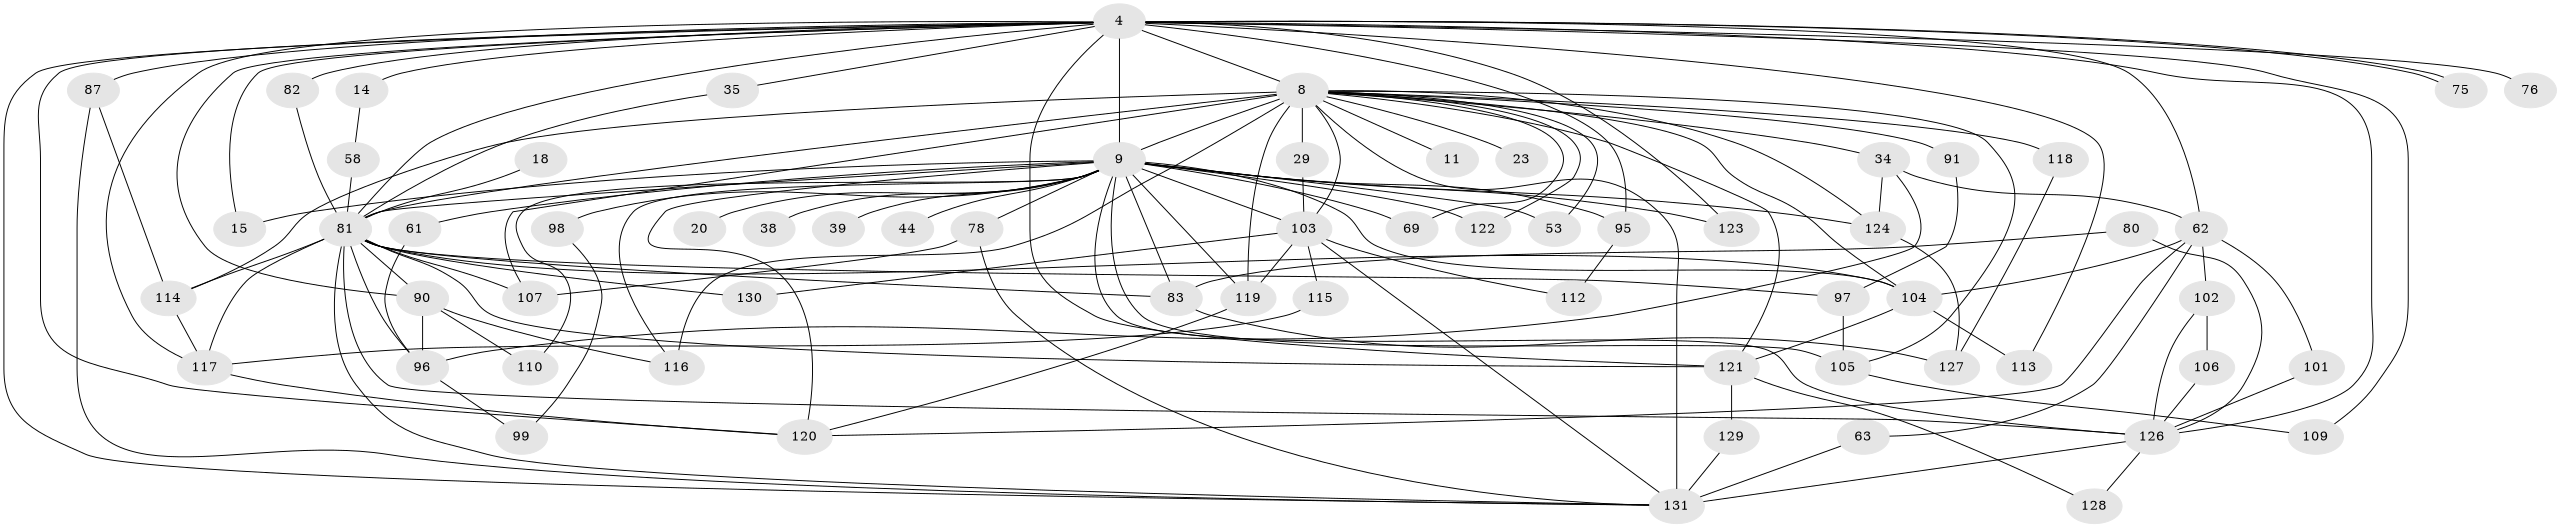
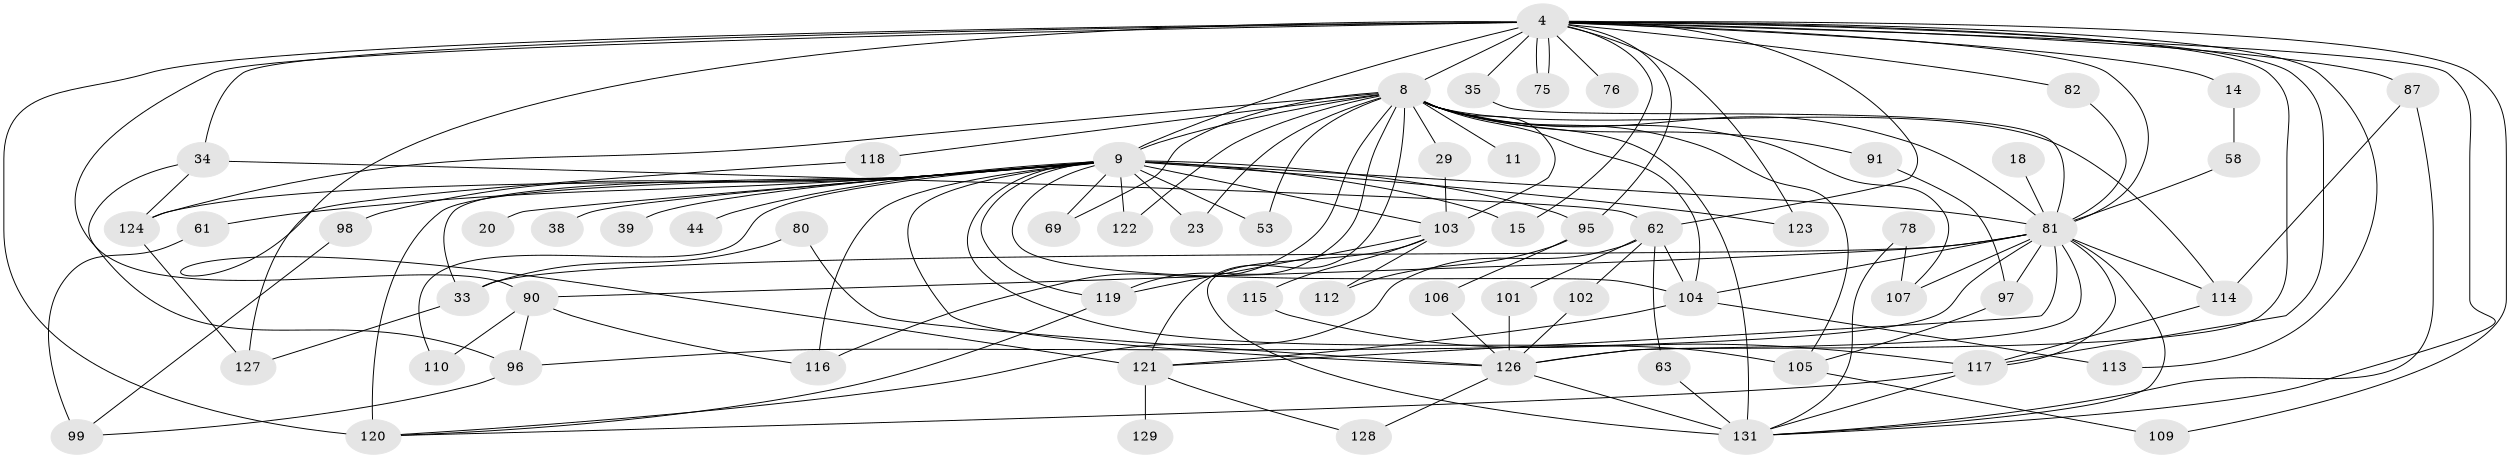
edge "8" -- "34": now "4" -- "34"
edge "9" -- "78": now "9" -- "23"
node "130": removed
node "83": label "83" -> "33"
edge "61" -- "96": now "61" -- "99"
edge "102" -- "106": now "95" -- "106"
edge "129" -- "131": now "117" -- "131"
